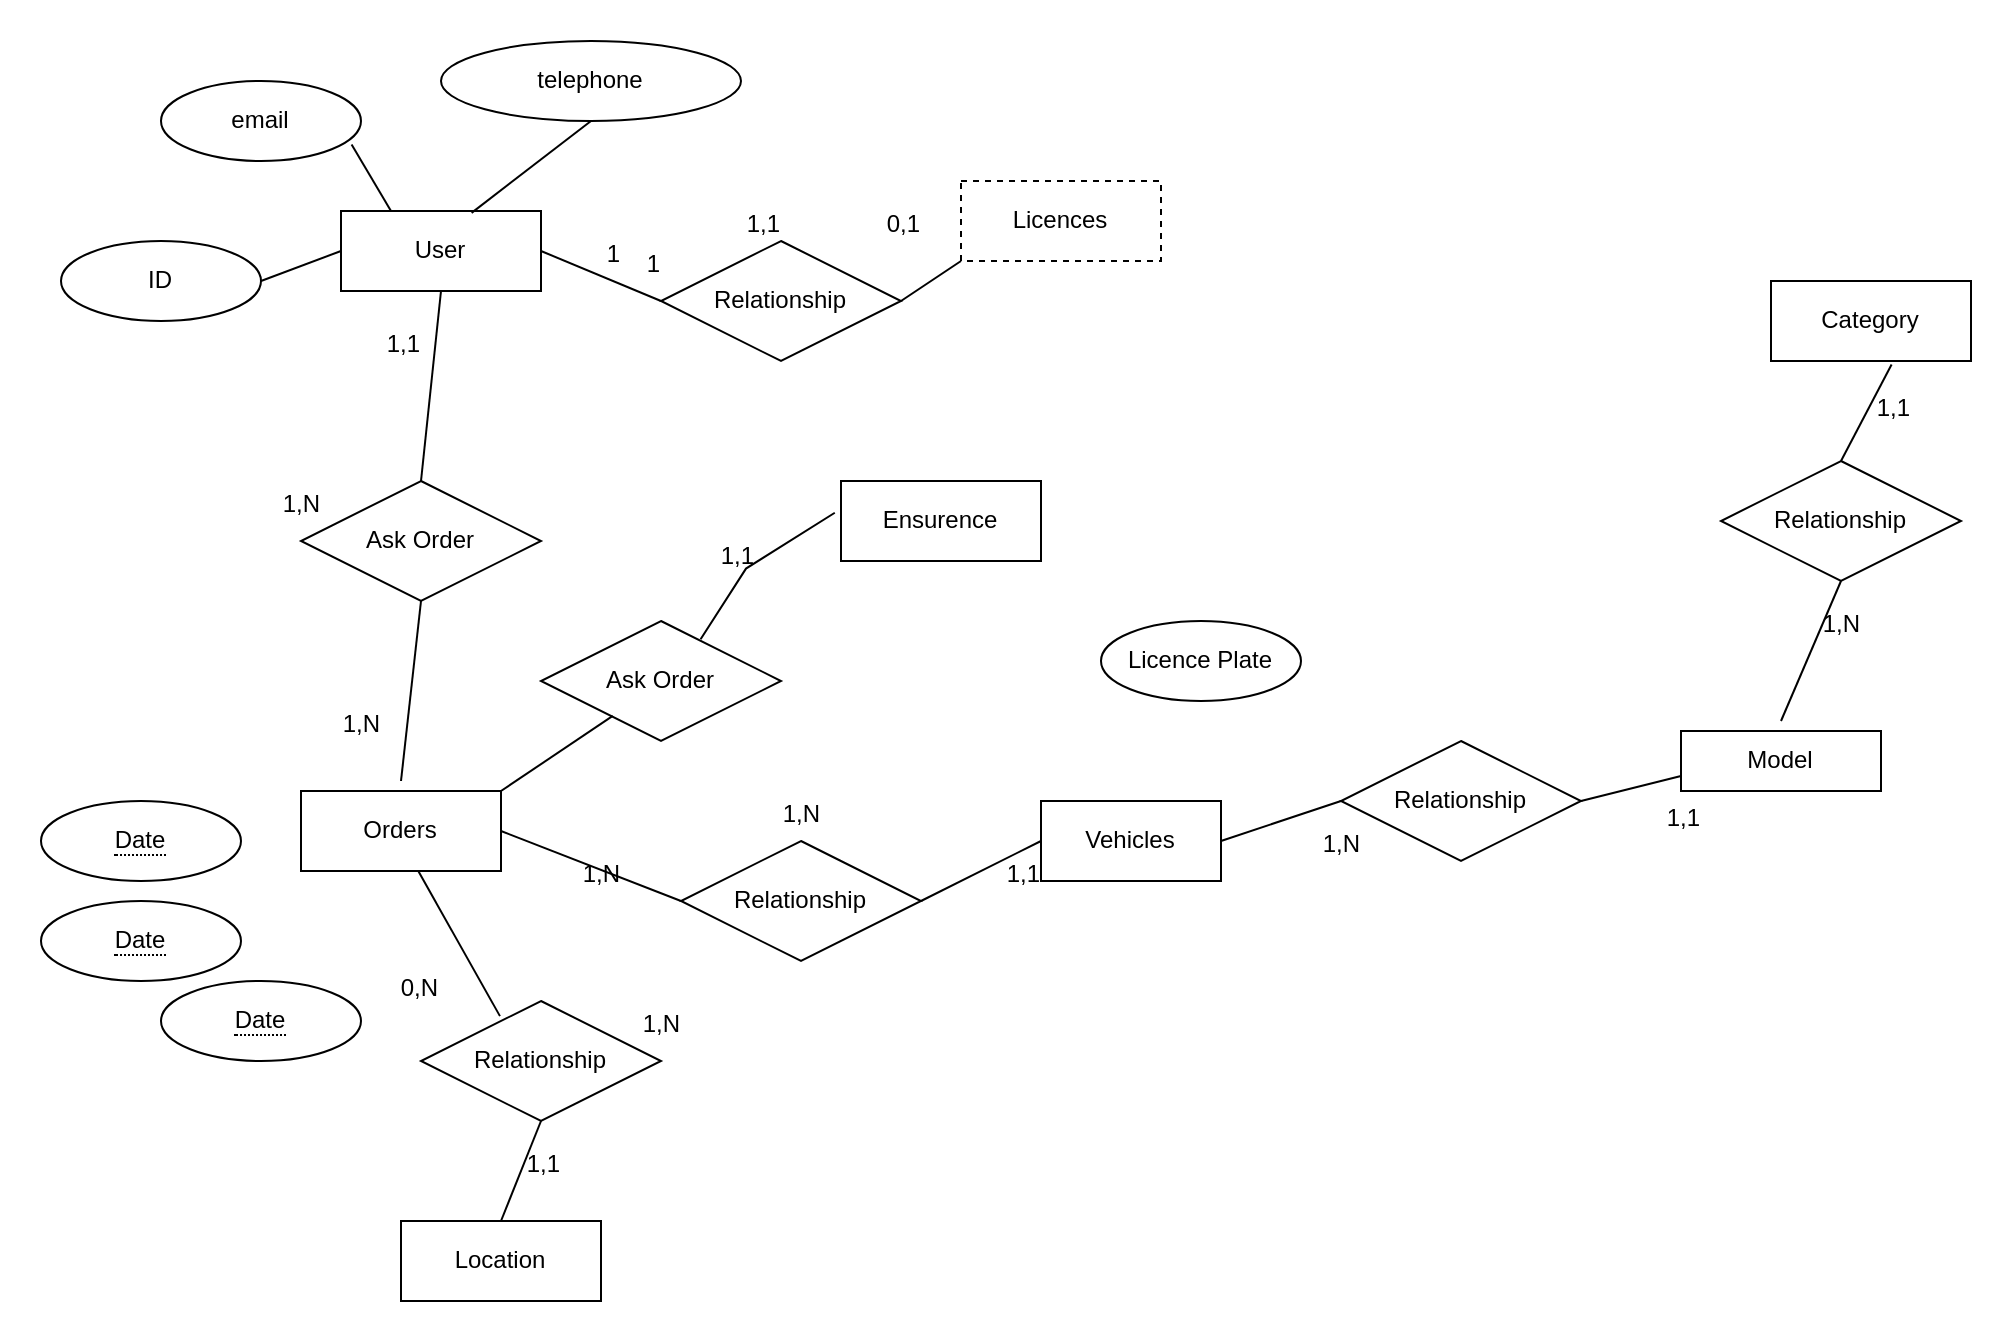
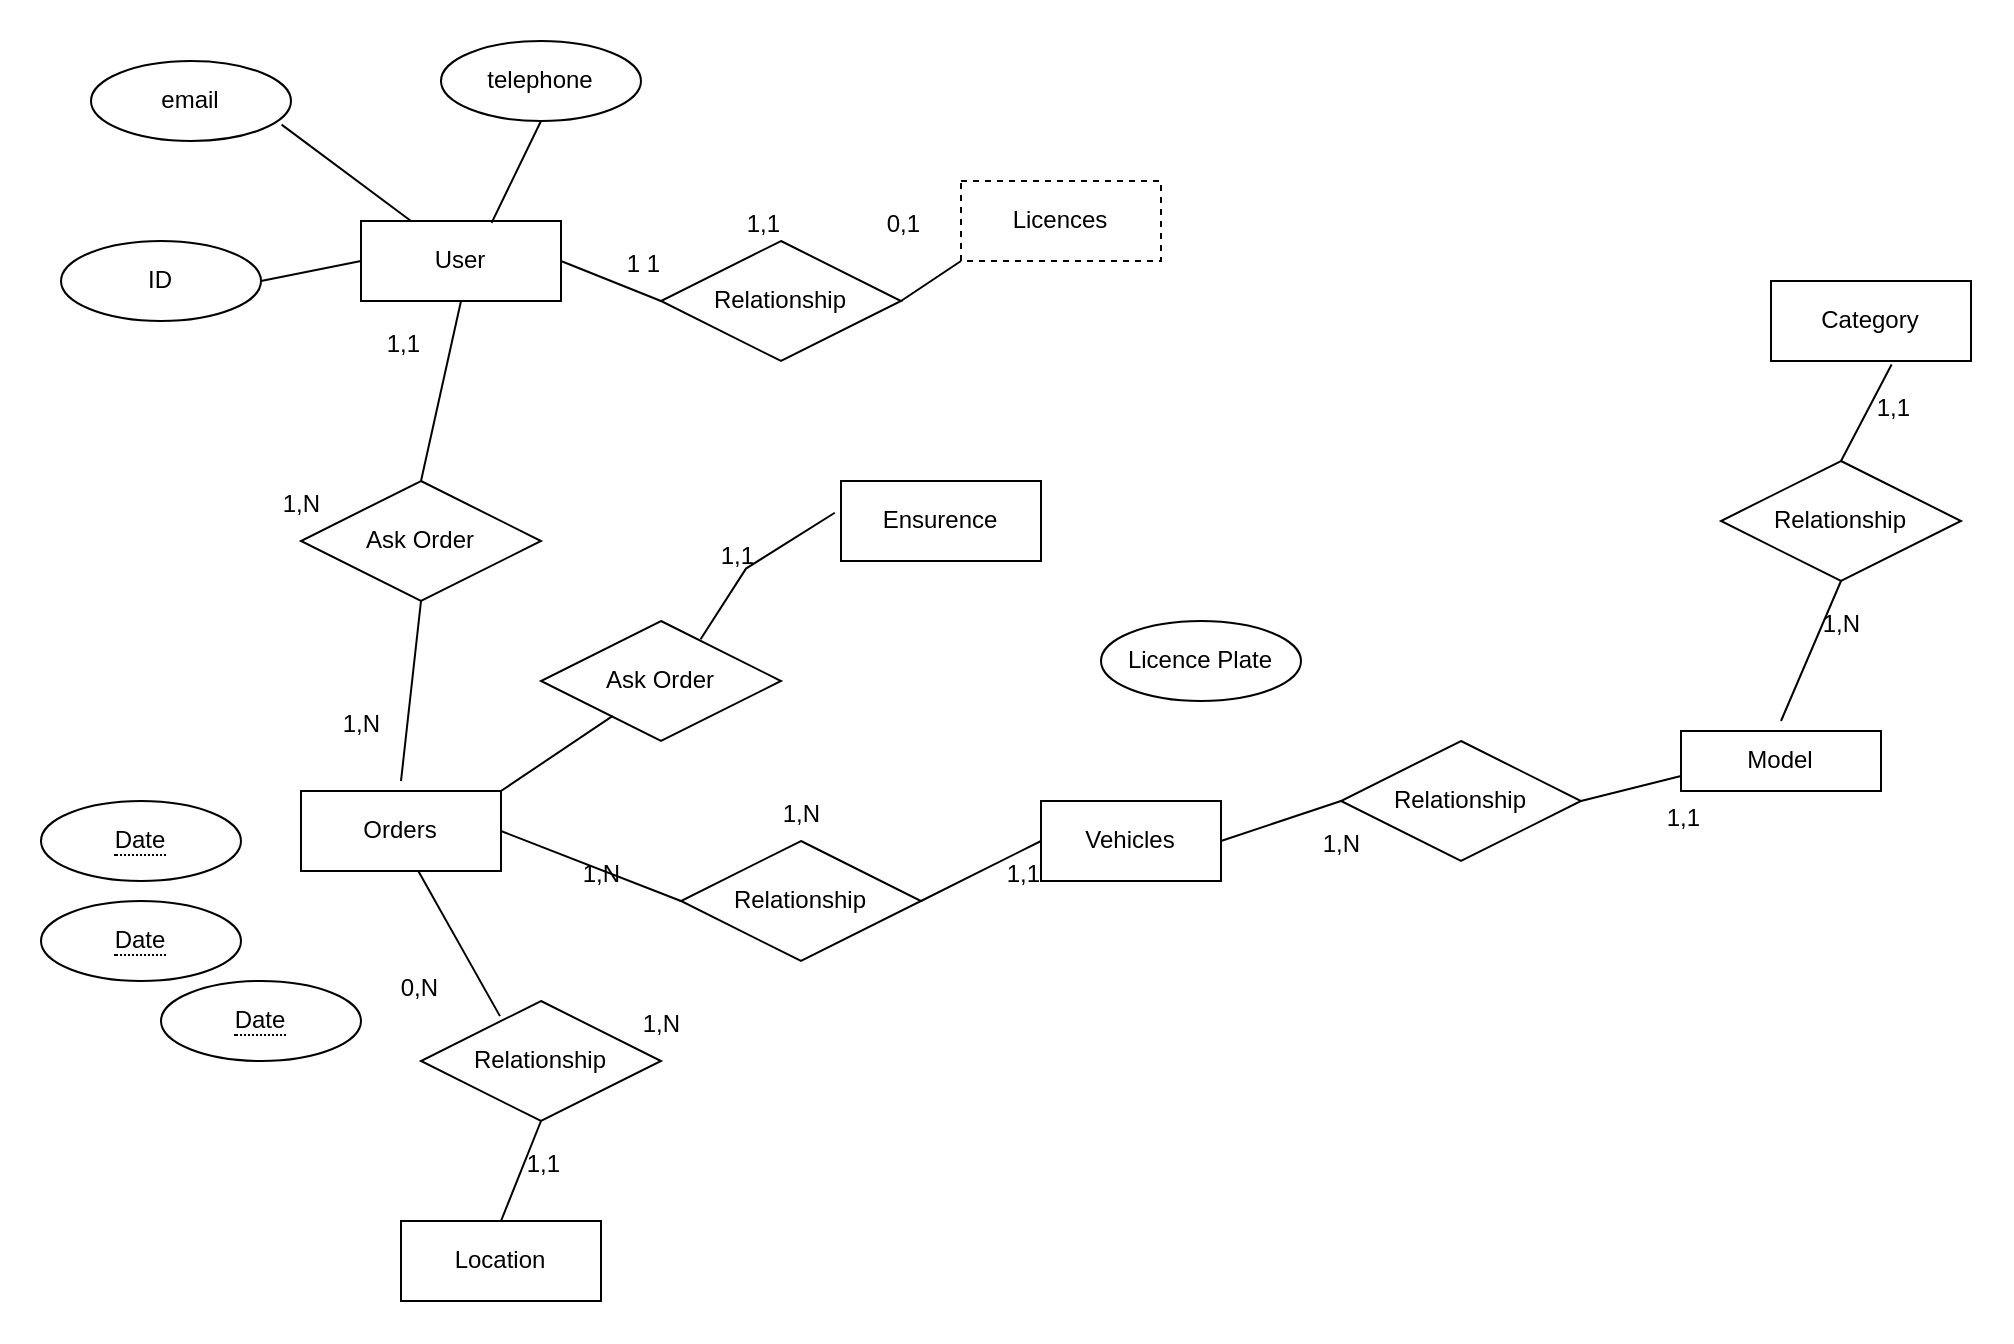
node "telephone": size 300x80 -> 200x80
node "email": moved (261, 121) -> (191, 101)
node "User": moved (441, 251) -> (461, 261)
